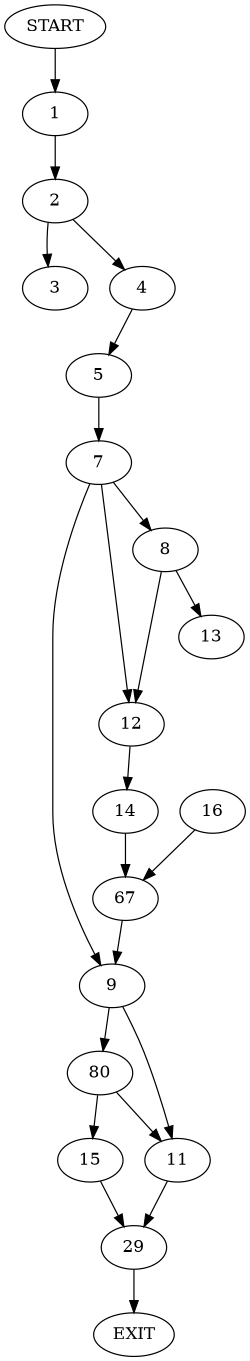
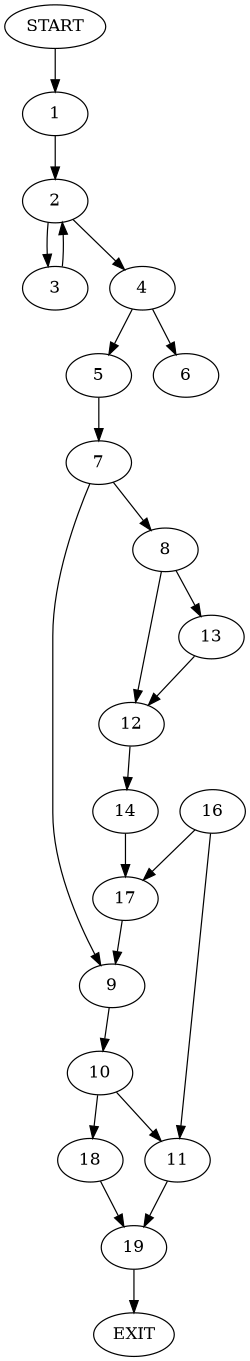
edge "3" -> "2": added
node "6": added
edge "7" -> "12": now "13" -> "12"
node "67": label "67" -> "17"
edge "9" -> "11": now "16" -> "11"
node "80": label "80" -> "10"
node "15": label "15" -> "18"
node "29": label "29" -> "19"
